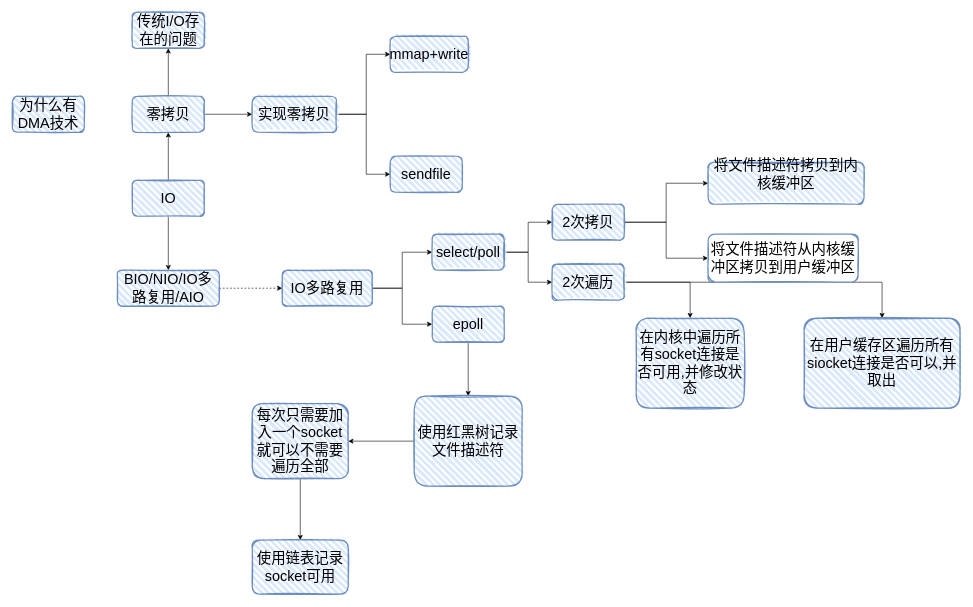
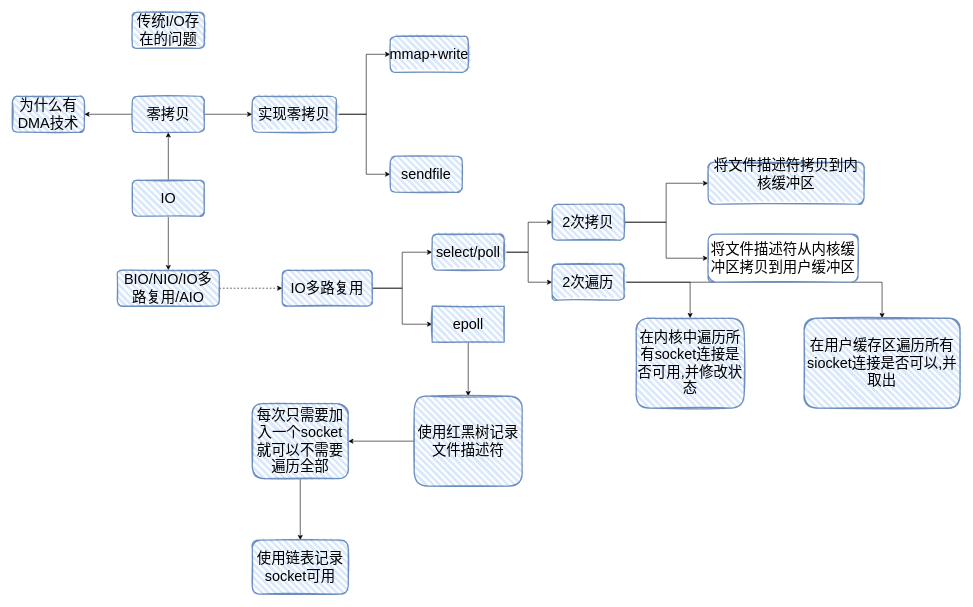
edge "零拷贝" -> "传统I/O存在的问题": now "零拷贝" -> "为什么有DMA技术"
node "epoll": shape rounded rectangle -> rectangle
